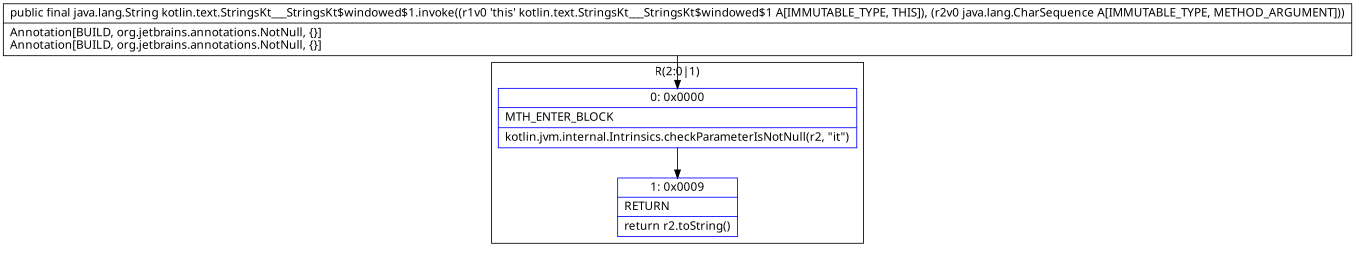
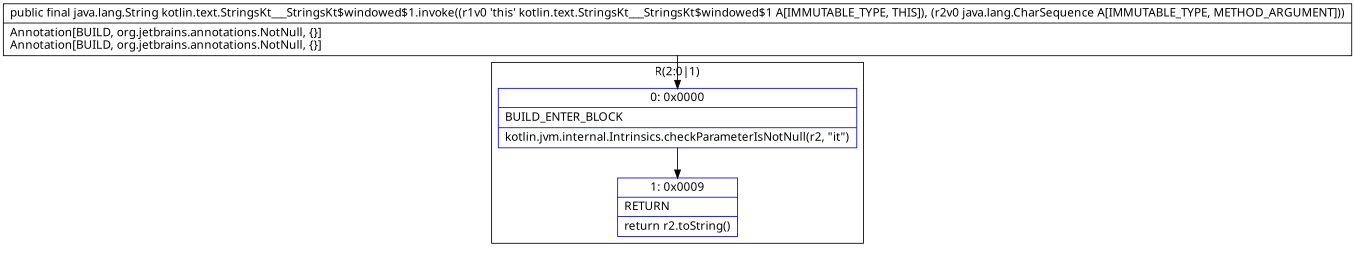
node "0: 0x0000": text "MTH_ENTER_BLOCK" -> "BUILD_ENTER_BLOCK"
